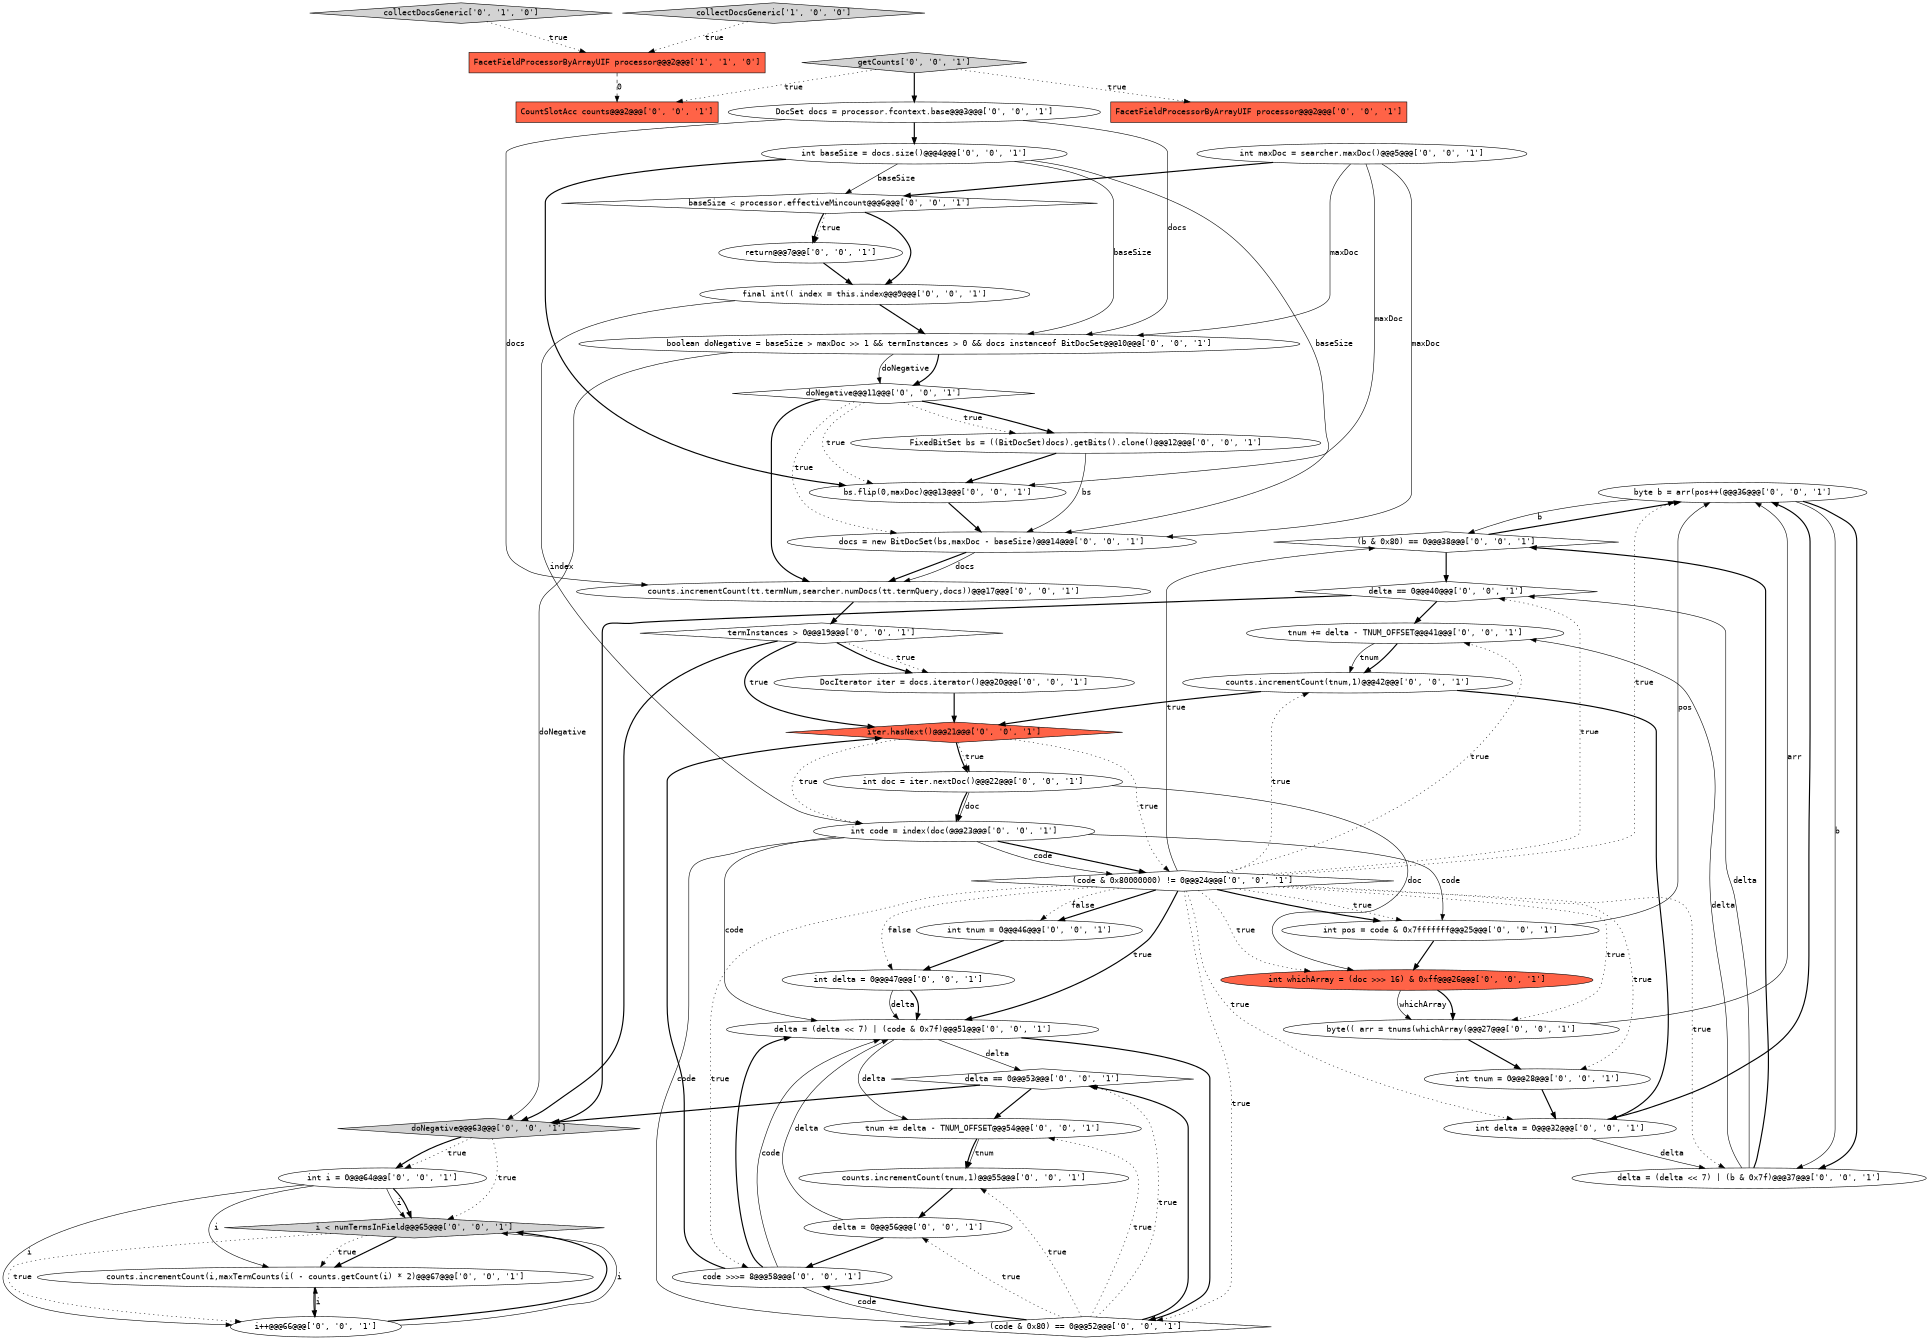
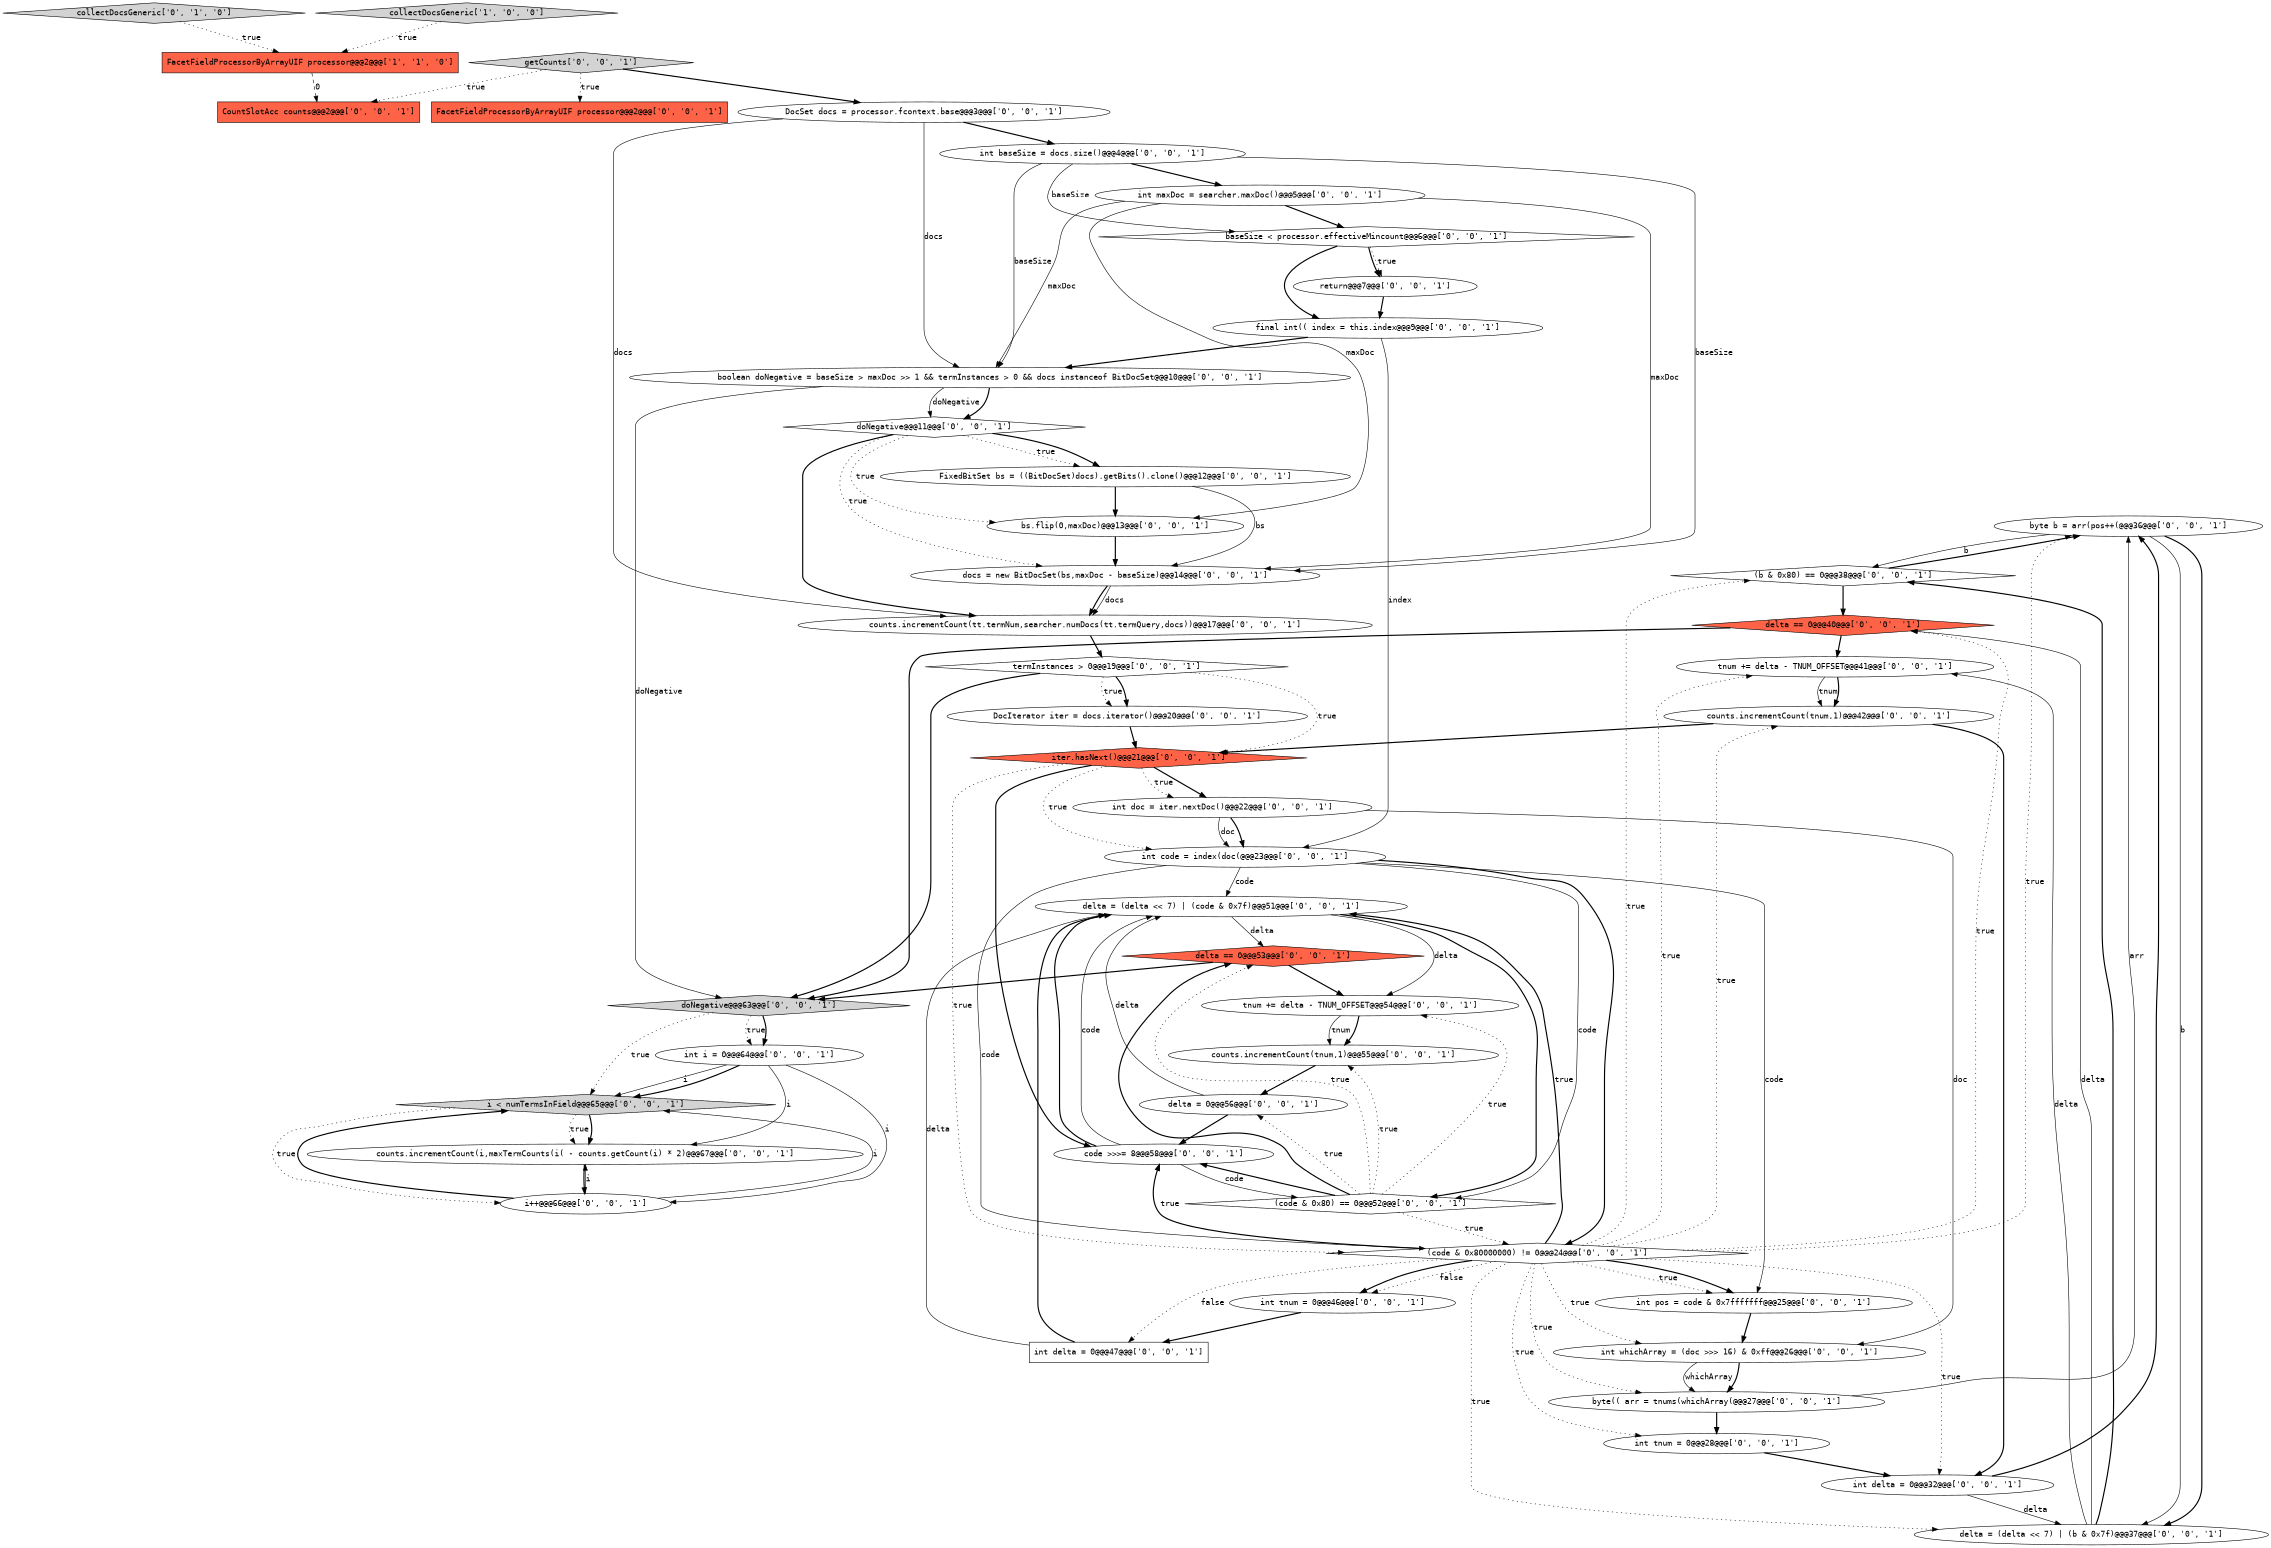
edge "int baseSize = docs.size()@@@4@@@['0', '0', '1']" -> "bs.flip(0,maxDoc)@@@13@@@['0', '0', '1']": now "int baseSize = docs.size()@@@4@@@['0', '0', '1']" -> "int maxDoc = searcher.maxDoc()@@@5@@@['0', '0', '1']"
node "delta == 0@@@40@@@['0', '0', '1']": fillcolor white -> tomato
edge "(code & 0x80000000) != 0@@@24@@@['0', '0', '1']" -> "(b & 0x80) == 0@@@38@@@['0', '0', '1']": style solid -> dotted
edge "termInstances > 0@@@19@@@['0', '0', '1']" -> "iter.hasNext()@@@21@@@['0', '0', '1']": style bold -> dotted
edge "int pos = code & 0x7fffffff@@@25@@@['0', '0', '1']" -> "byte b = arr(pos++(@@@36@@@['0', '0', '1']": removed, label "pos"
edge "code >>>= 8@@@58@@@['0', '0', '1']" -> "iter.hasNext()@@@21@@@['0', '0', '1']": reversed
edge "(code & 0x80000000) != 0@@@24@@@['0', '0', '1']" -> "code >>>= 8@@@58@@@['0', '0', '1']": style dotted -> bold
node "int delta = 0@@@47@@@['0', '0', '1']": shape ellipse -> box
node "int whichArray = (doc >>> 16) & 0xff@@@26@@@['0', '0', '1']": fillcolor tomato -> white
node "delta == 0@@@53@@@['0', '0', '1']": fillcolor white -> tomato
edge "(code & 0x80000000) != 0@@@24@@@['0', '0', '1']" -> "(code & 0x80) == 0@@@52@@@['0', '0', '1']": reversed
